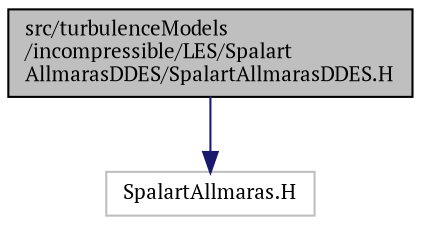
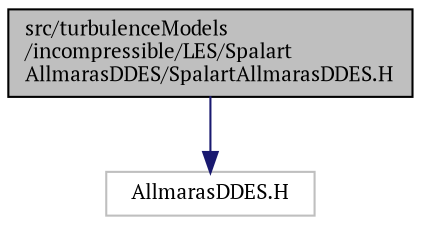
node "SpalartAllmaras.H": label "SpalartAllmaras.H" -> "AllmarasDDES.H"
